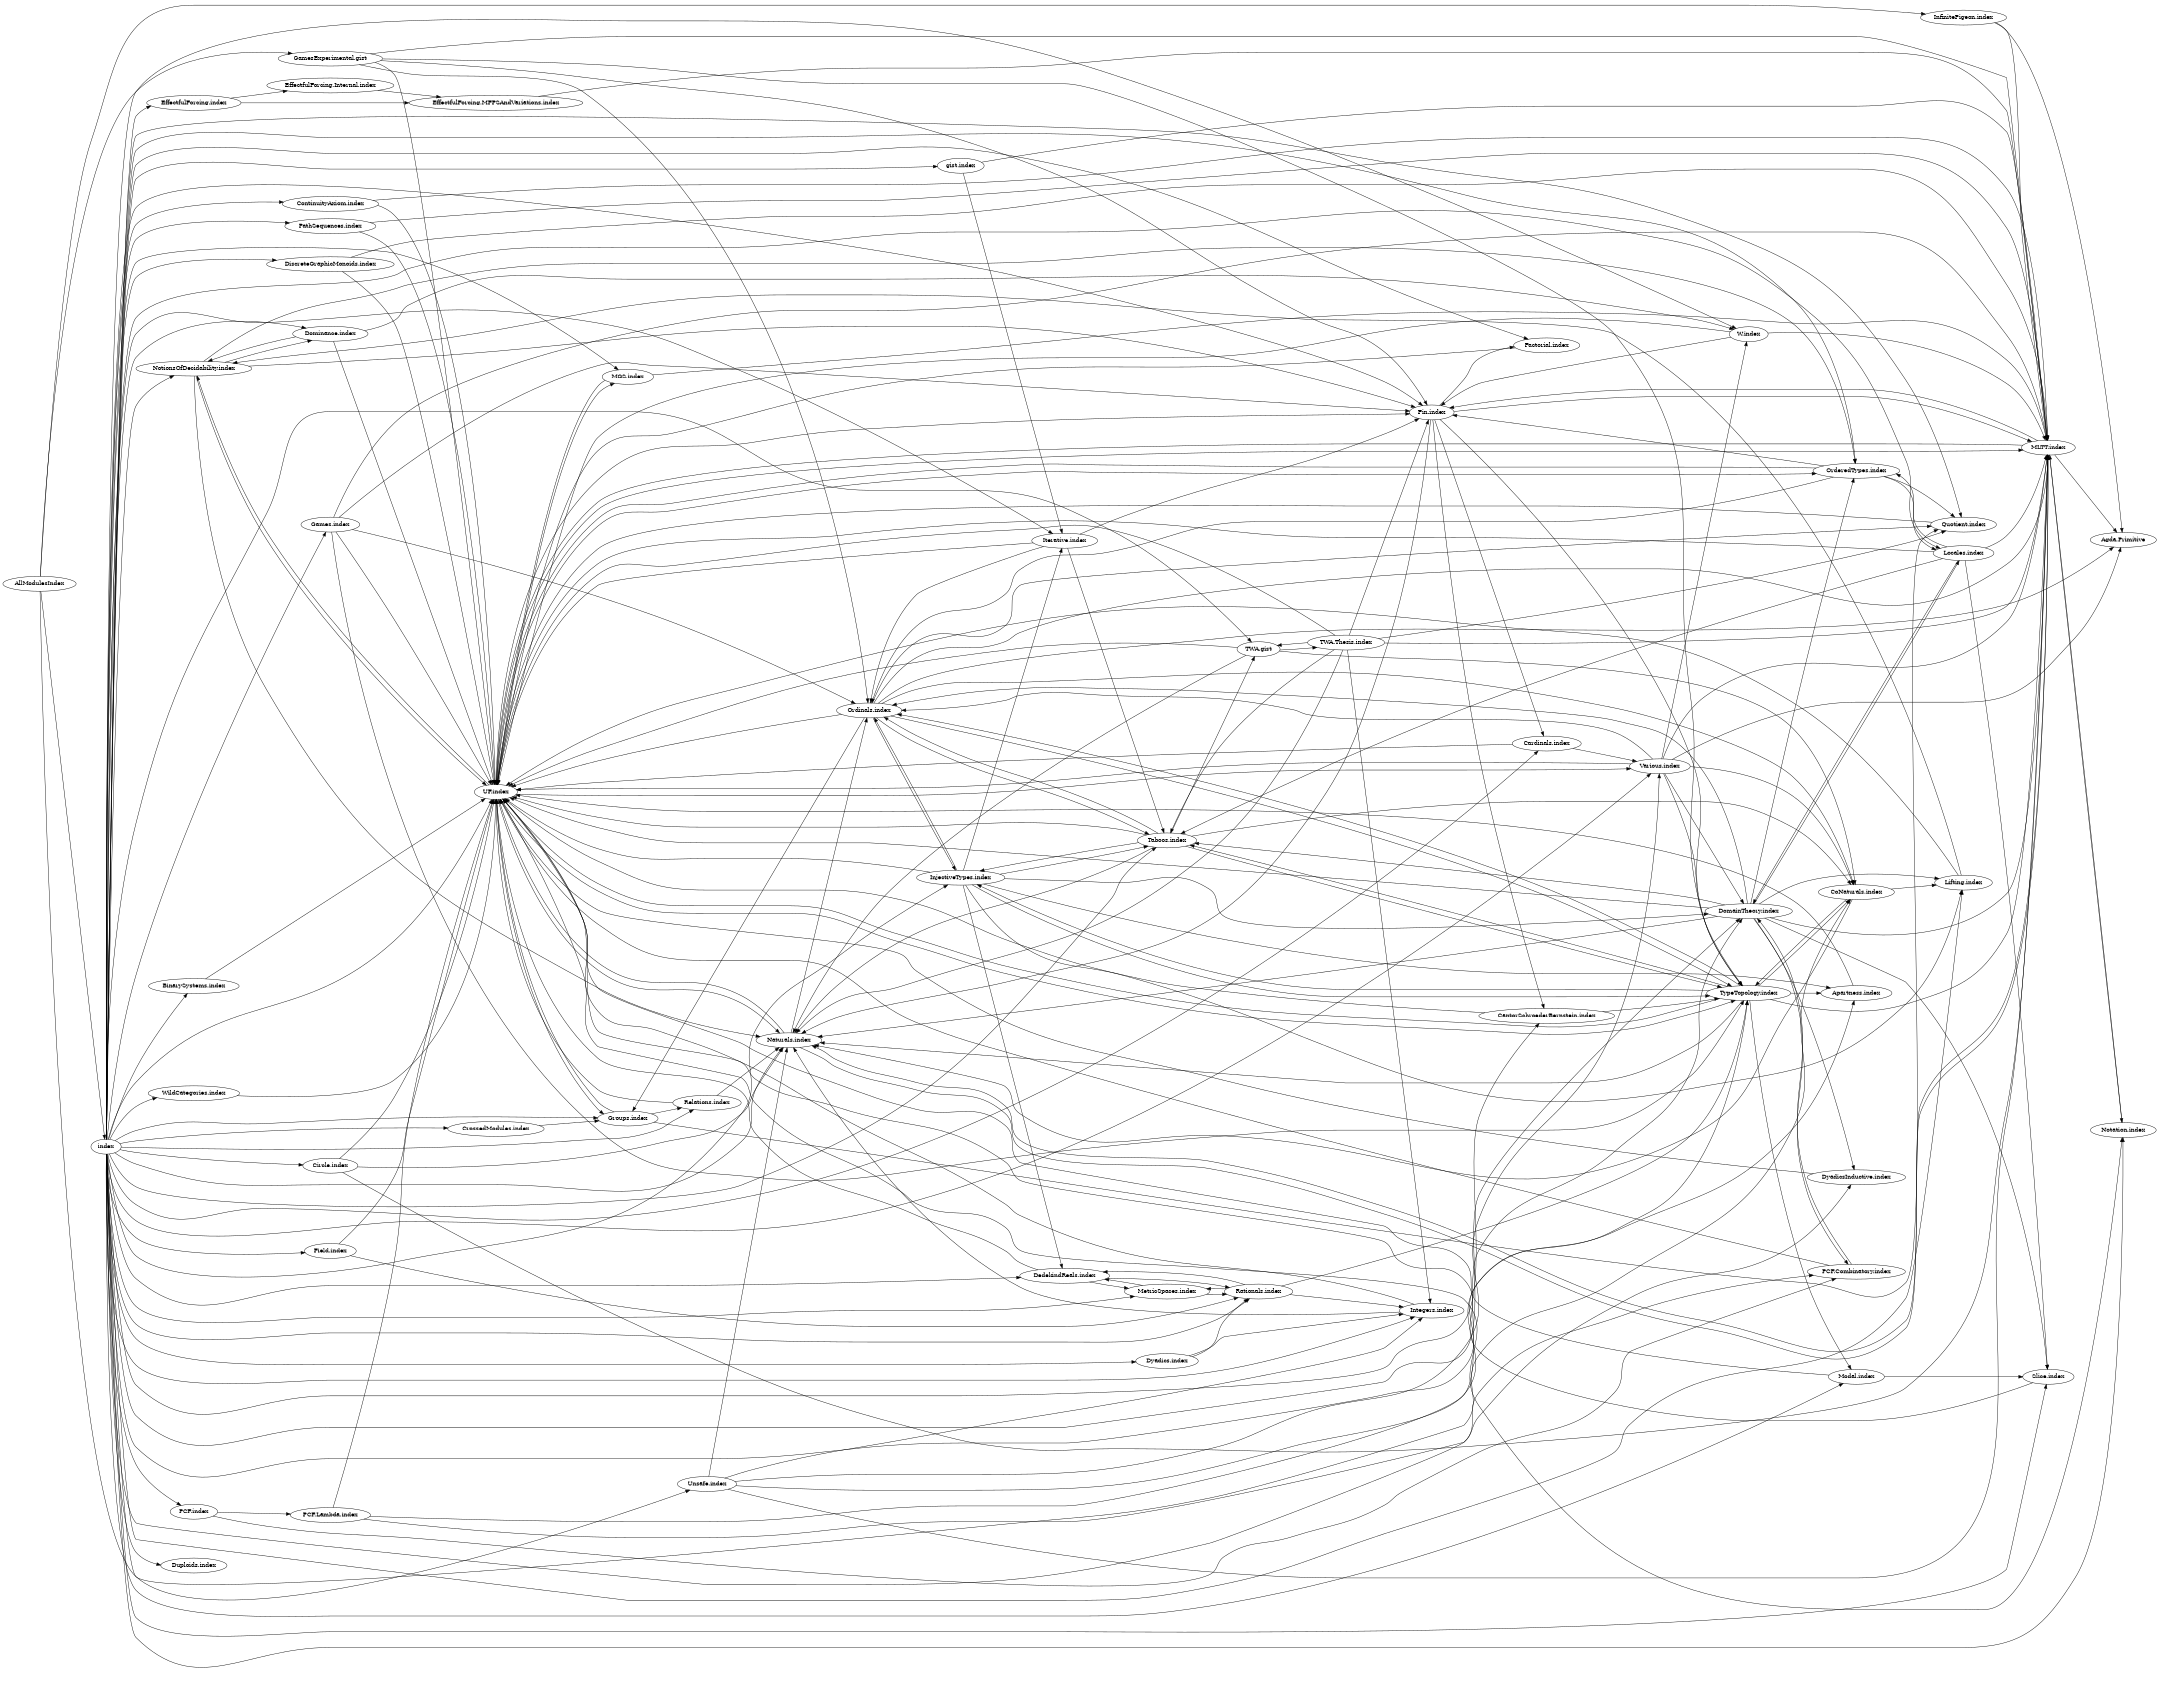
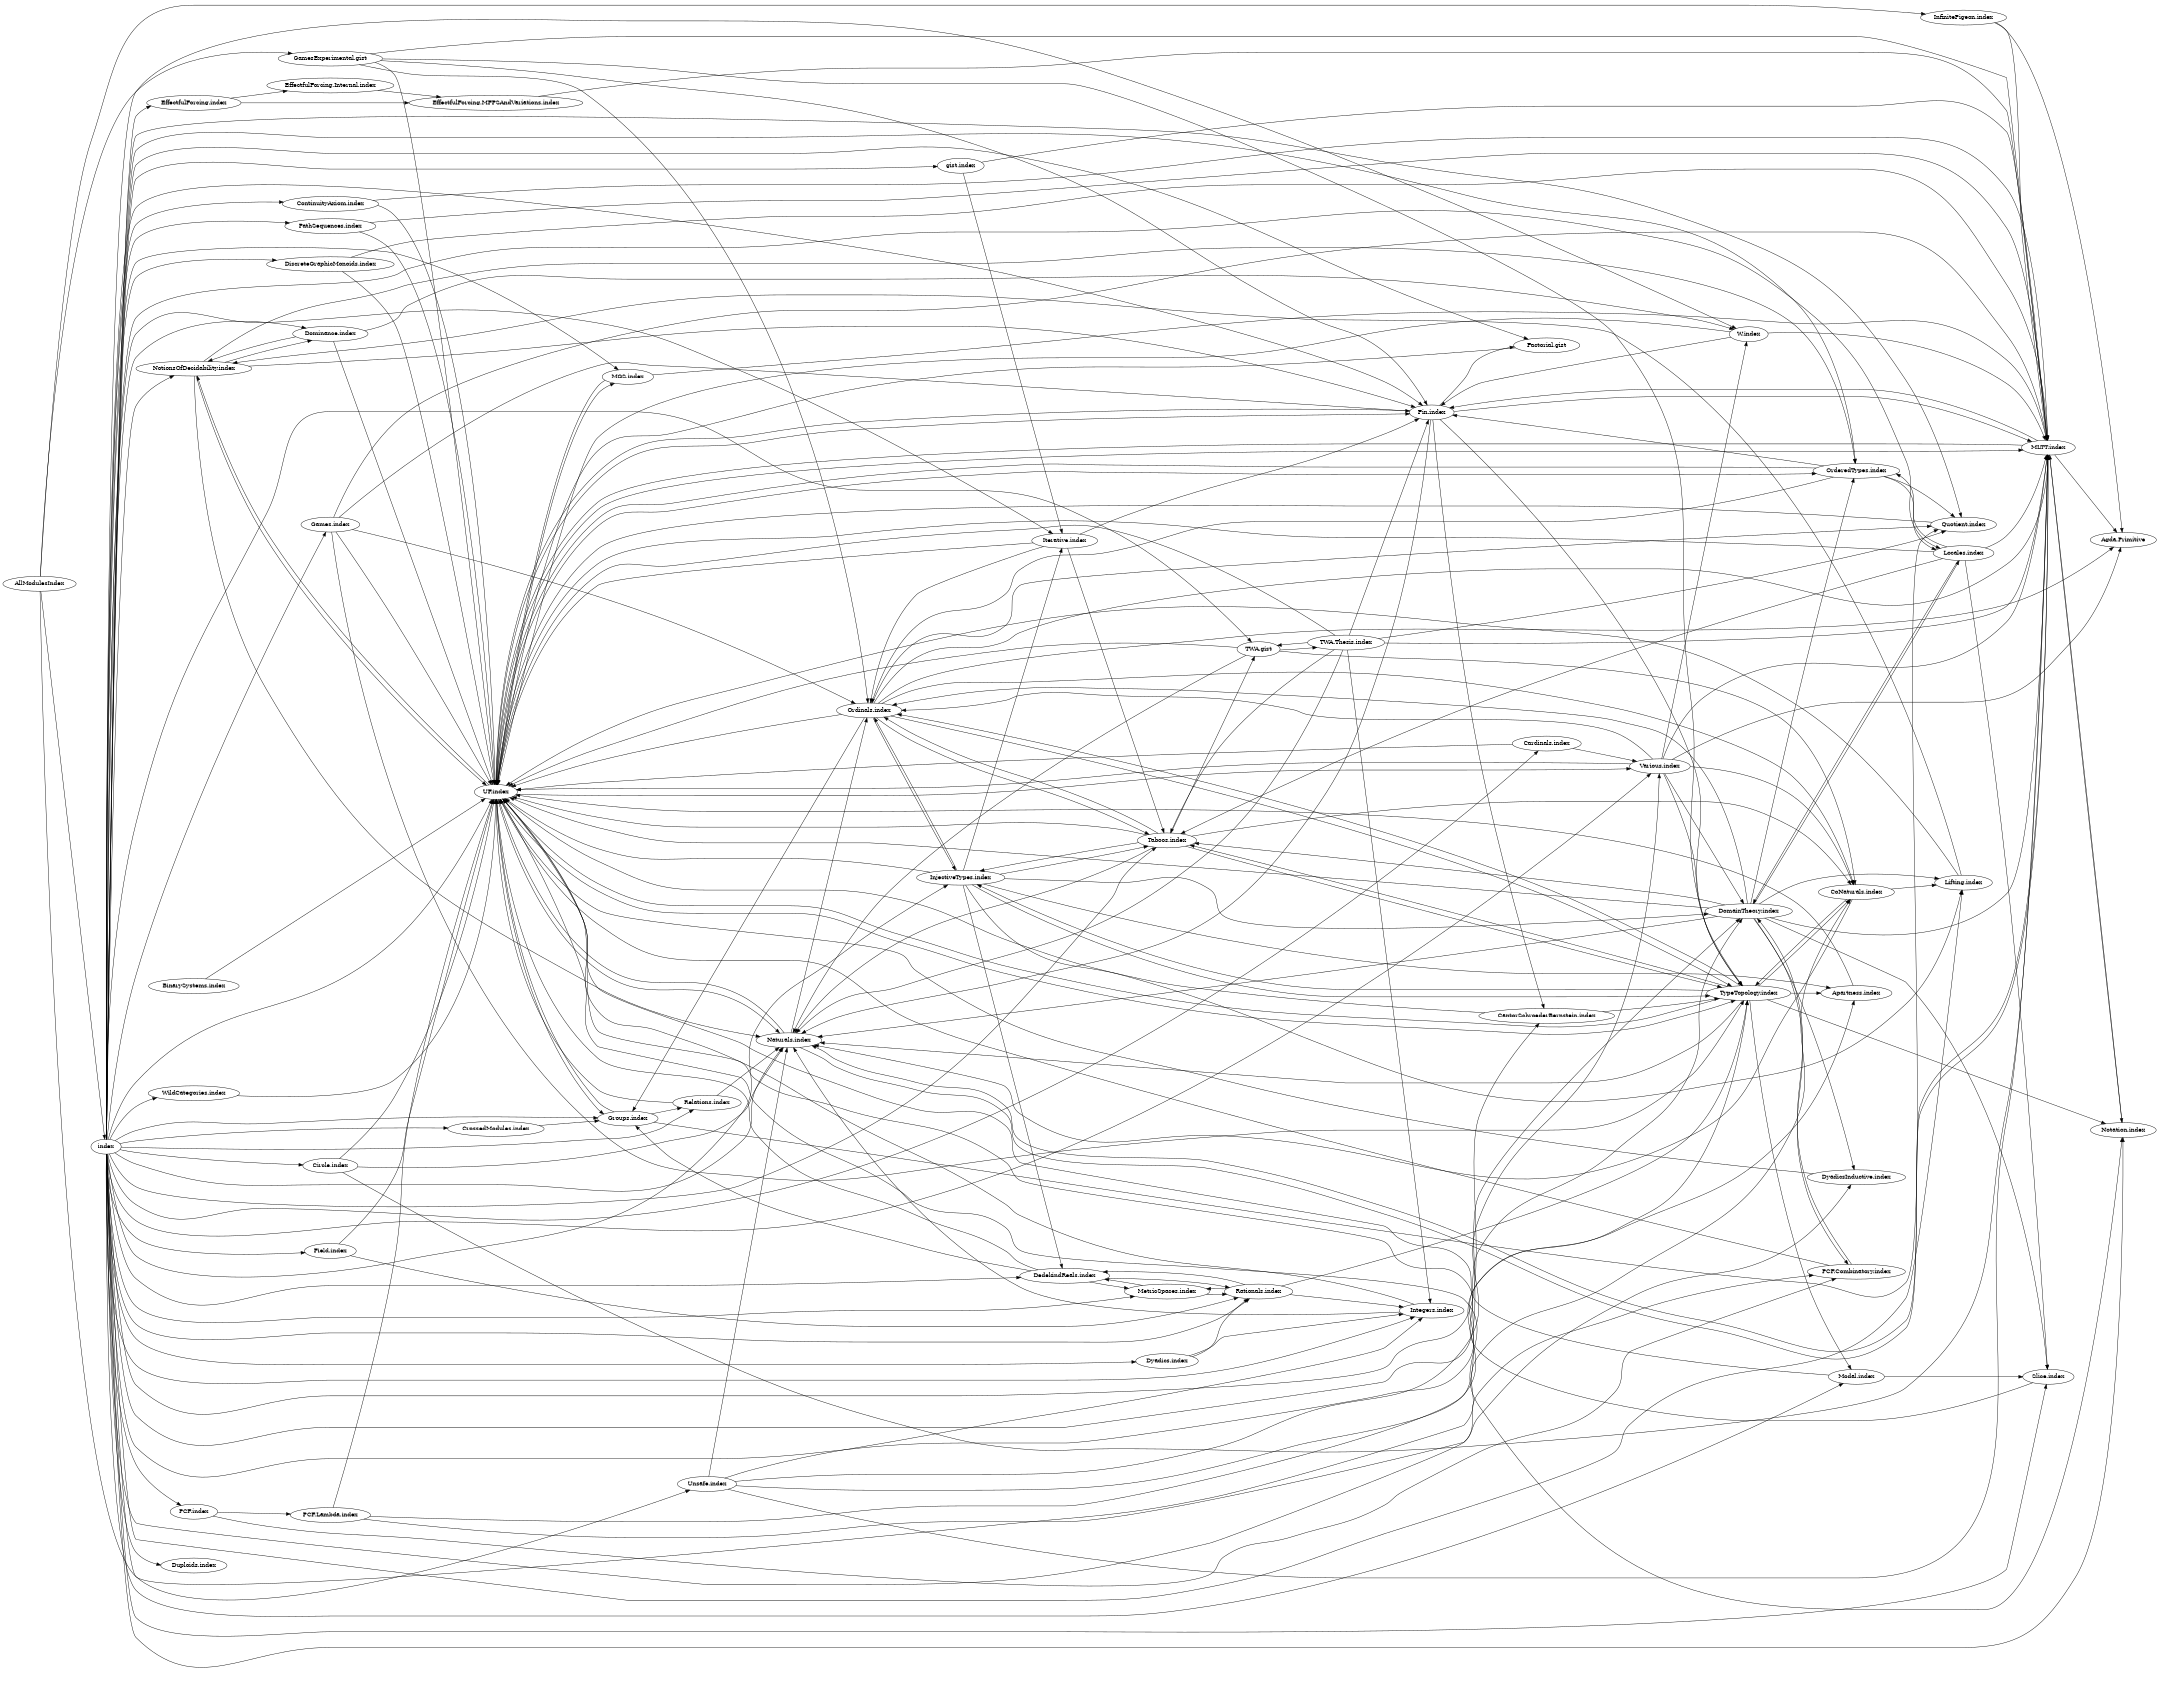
node "Factorial.index": label "Factorial.index" -> "Factorial.gist"
edge "Fin.index" -> "Cardinals.index": now "Fin.index" -> "UF.index"
edge "TypeTopology.index" -> "MLTT.index": now "TypeTopology.index" -> "Notation.index"
edge "index" -> "BinarySystems.index": removed
edge "DedekindReals.index" -> "Groups.index": added
